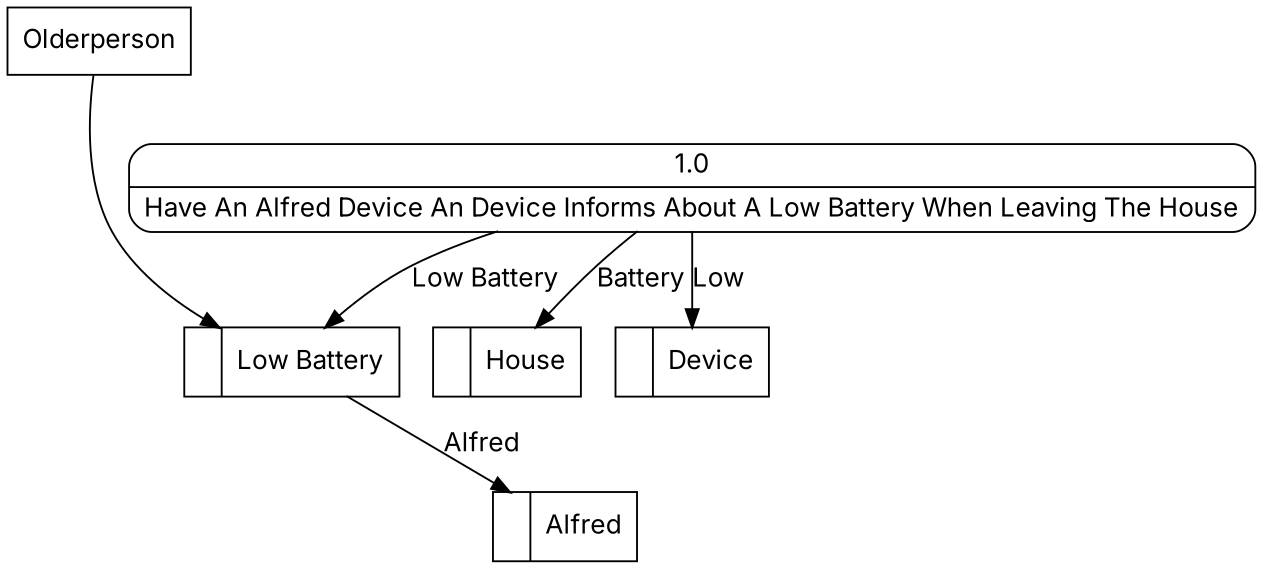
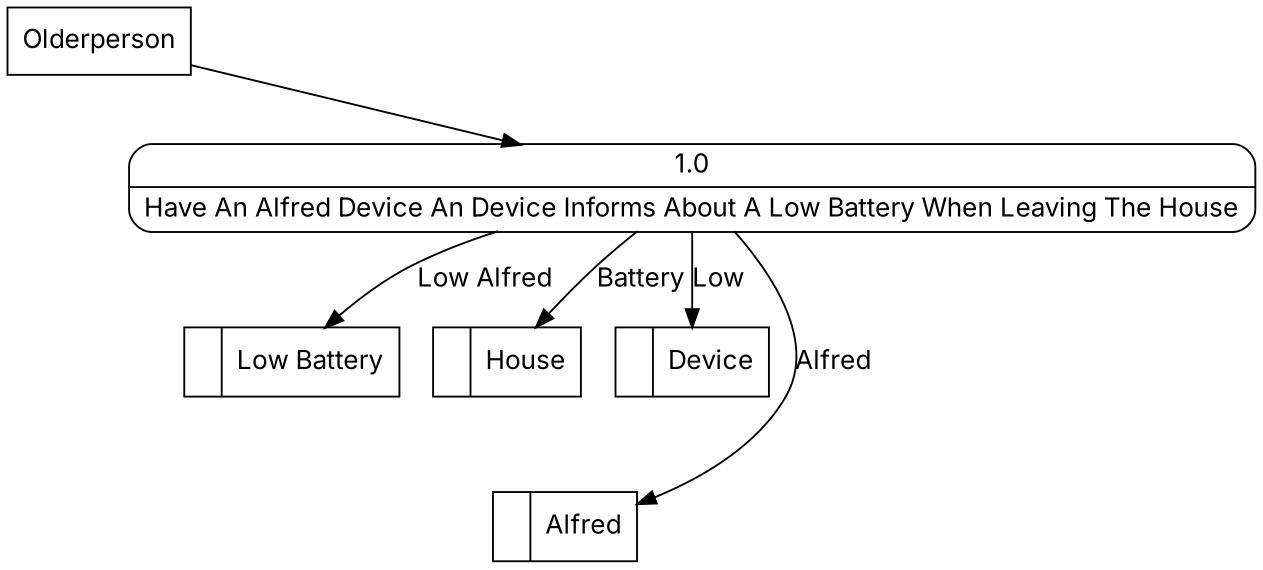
edge "Olderperson" -> "Low Battery": now "Olderperson" -> "1.0"
edge "1.0" -> "Low Battery": label "Low Battery" -> "Low Alfred"
edge "Low Battery" -> "Alfred": now "1.0" -> "Alfred"
